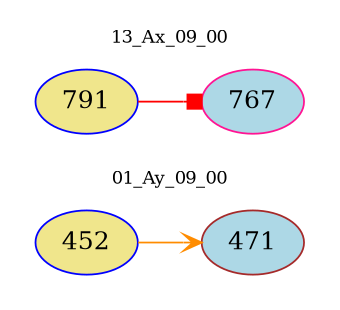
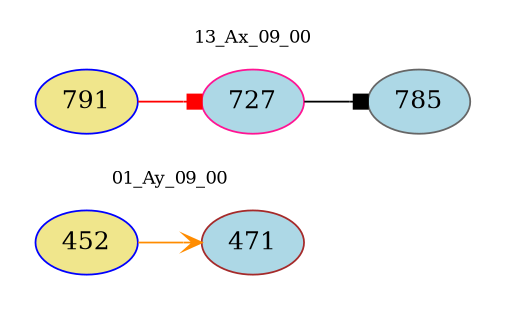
node "767": label "767" -> "727"
node "785": added
